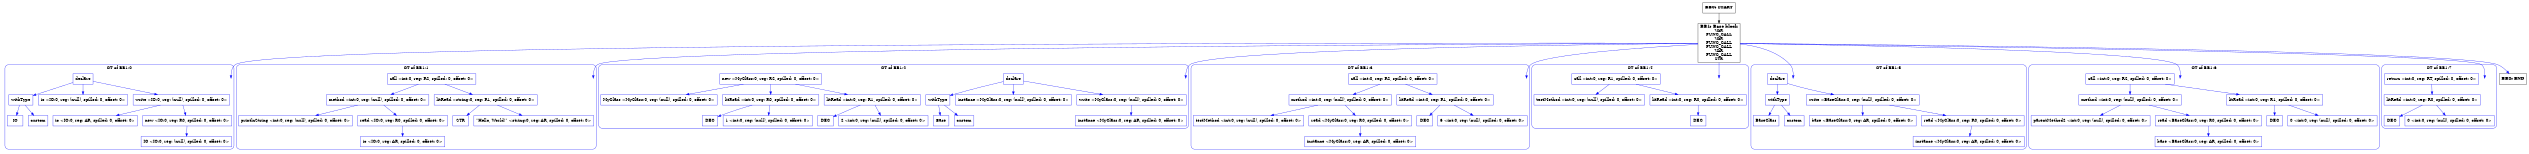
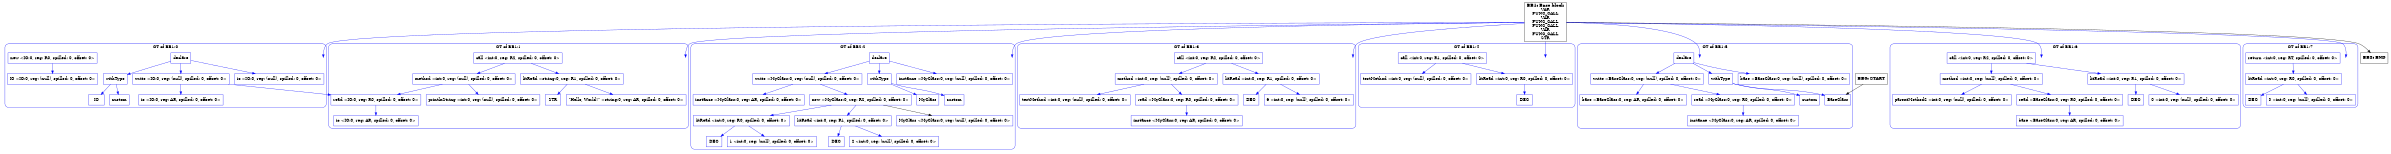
edge "BB0: START" -> "BB1: Base block": now "BB0: START" -> "BaseClass"
edge "BB1: Base block" -> "BB2: END": color blue -> black
cluster "OT of BB1:2": label "OT of BB1:2" -> "OT of BB2:2"
node "base <BaseClass:0, reg: (null), spilled: 0, offset: 0>": added
edge "new <MyClass:0, reg: R2, spilled: 0, offset: 0>" -> "MyClass <MyClass:0, reg: (null), spilled: 0, offset: 0>": color blue -> black
edge "write <MyClass:0, reg: (null), spilled: 0, offset: 0>" -> "new <MyClass:0, reg: R2, spilled: 0, offset: 0>": added
edge "write <IO:0, reg: (null), spilled: 0, offset: 0>" -> "new <IO:0, reg: R0, spilled: 0, offset: 0>": now "write <IO:0, reg: (null), spilled: 0, offset: 0>" -> "read <IO:0, reg: R0, spilled: 0, offset: 0>"
node "Base": label "Base" -> "MyClass"
